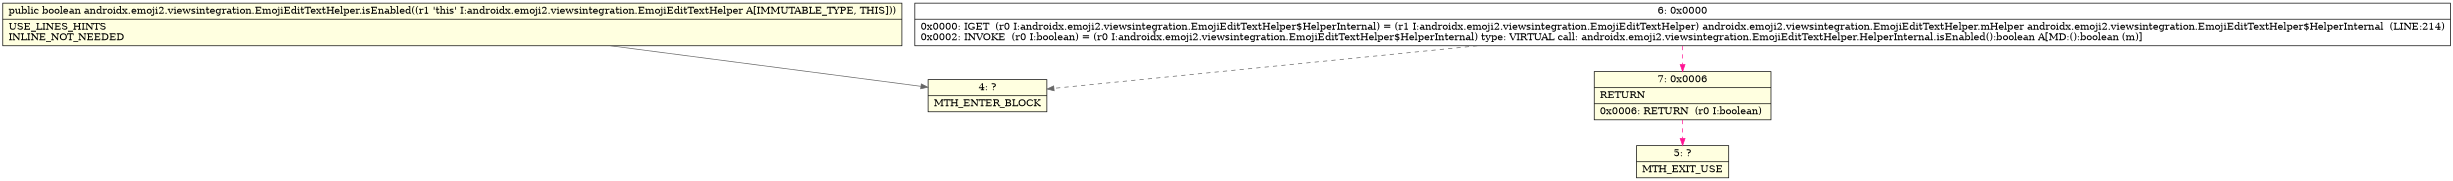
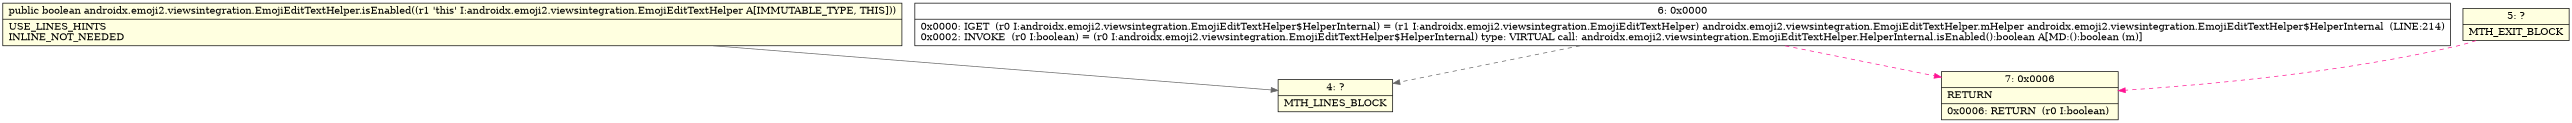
node "4: ?": text "MTH_ENTER_BLOCK" -> "MTH_LINES_BLOCK"
edge "7: 0x0006" -> "5: ?": reversed
node "5: ?": text "MTH_EXIT_USE" -> "MTH_EXIT_BLOCK"
